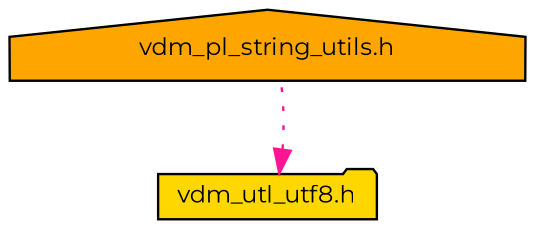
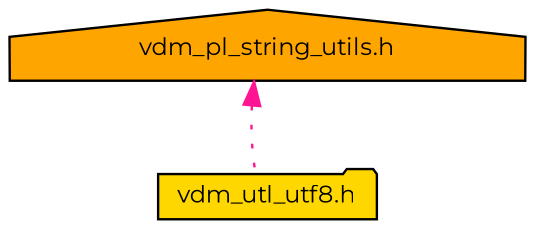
edge "vdm_pl_string_utils.h" -> "vdm_utl_utf8.h": reversed
